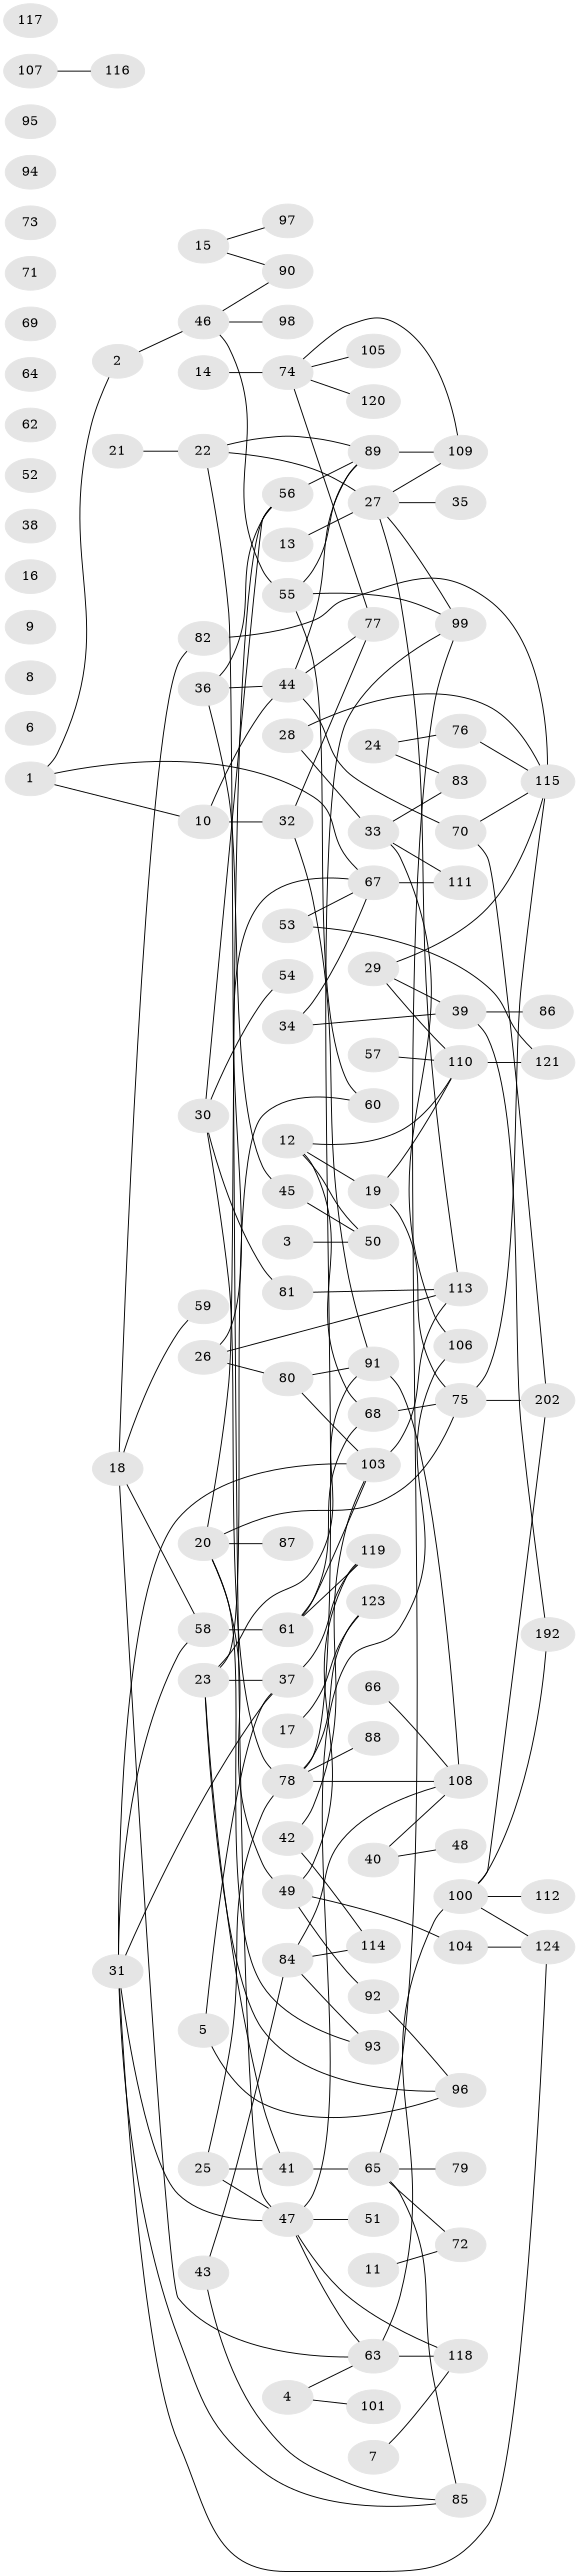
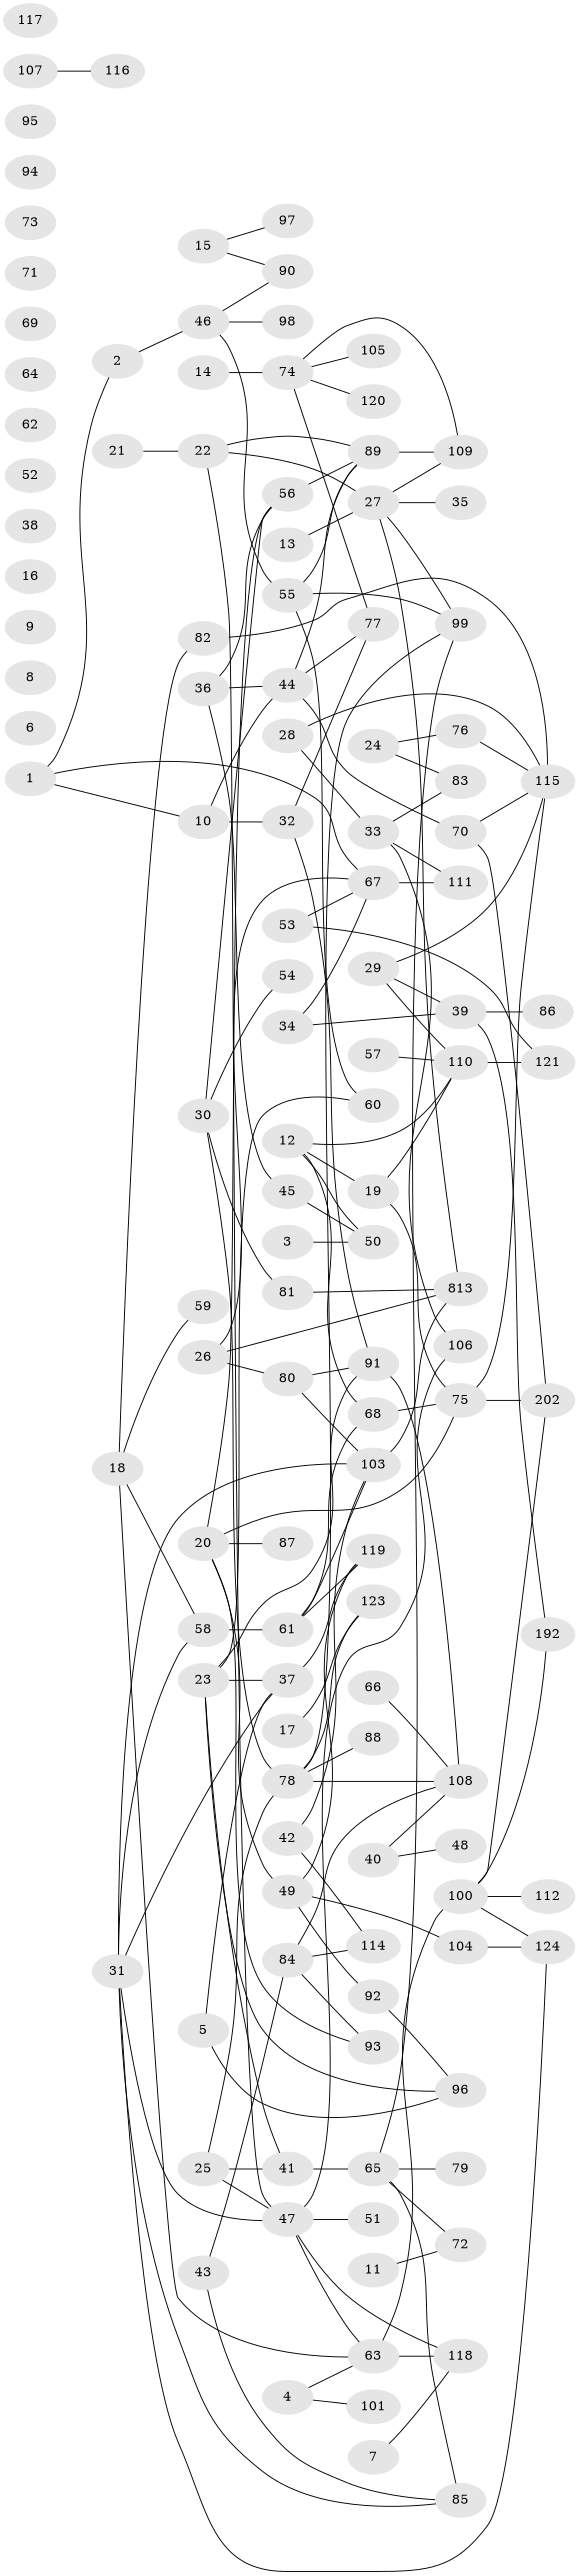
node "113": label "113" -> "813"
